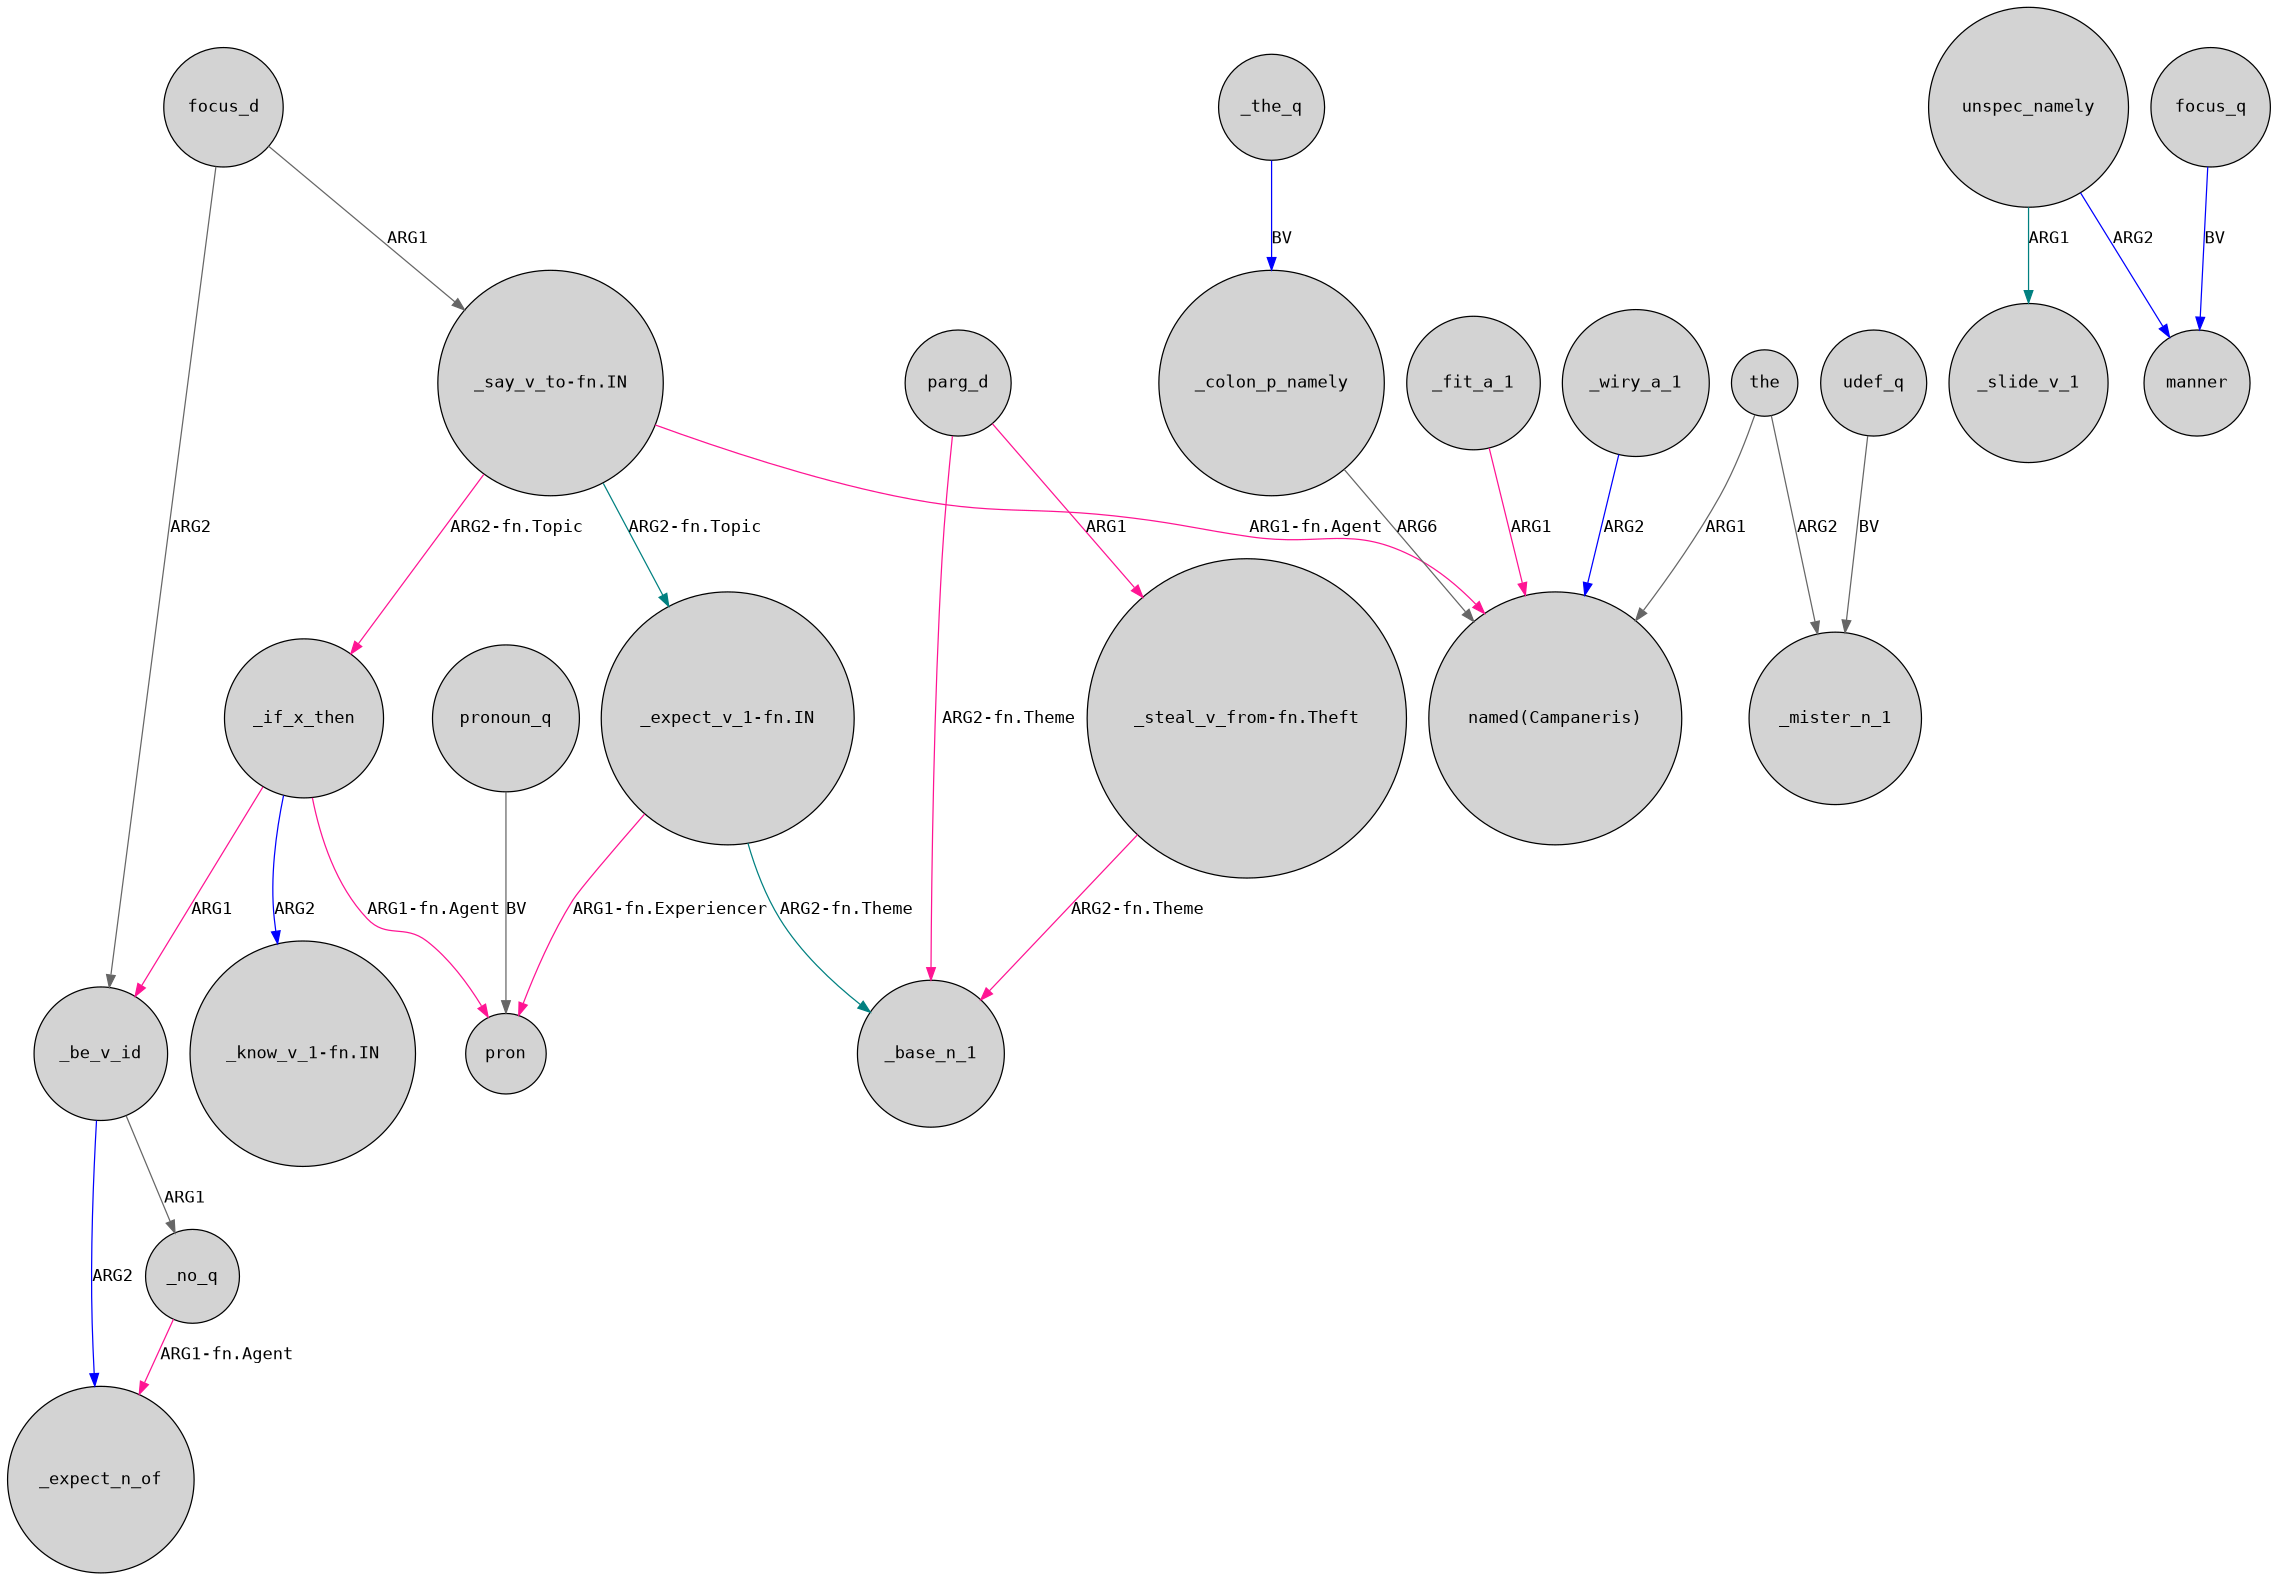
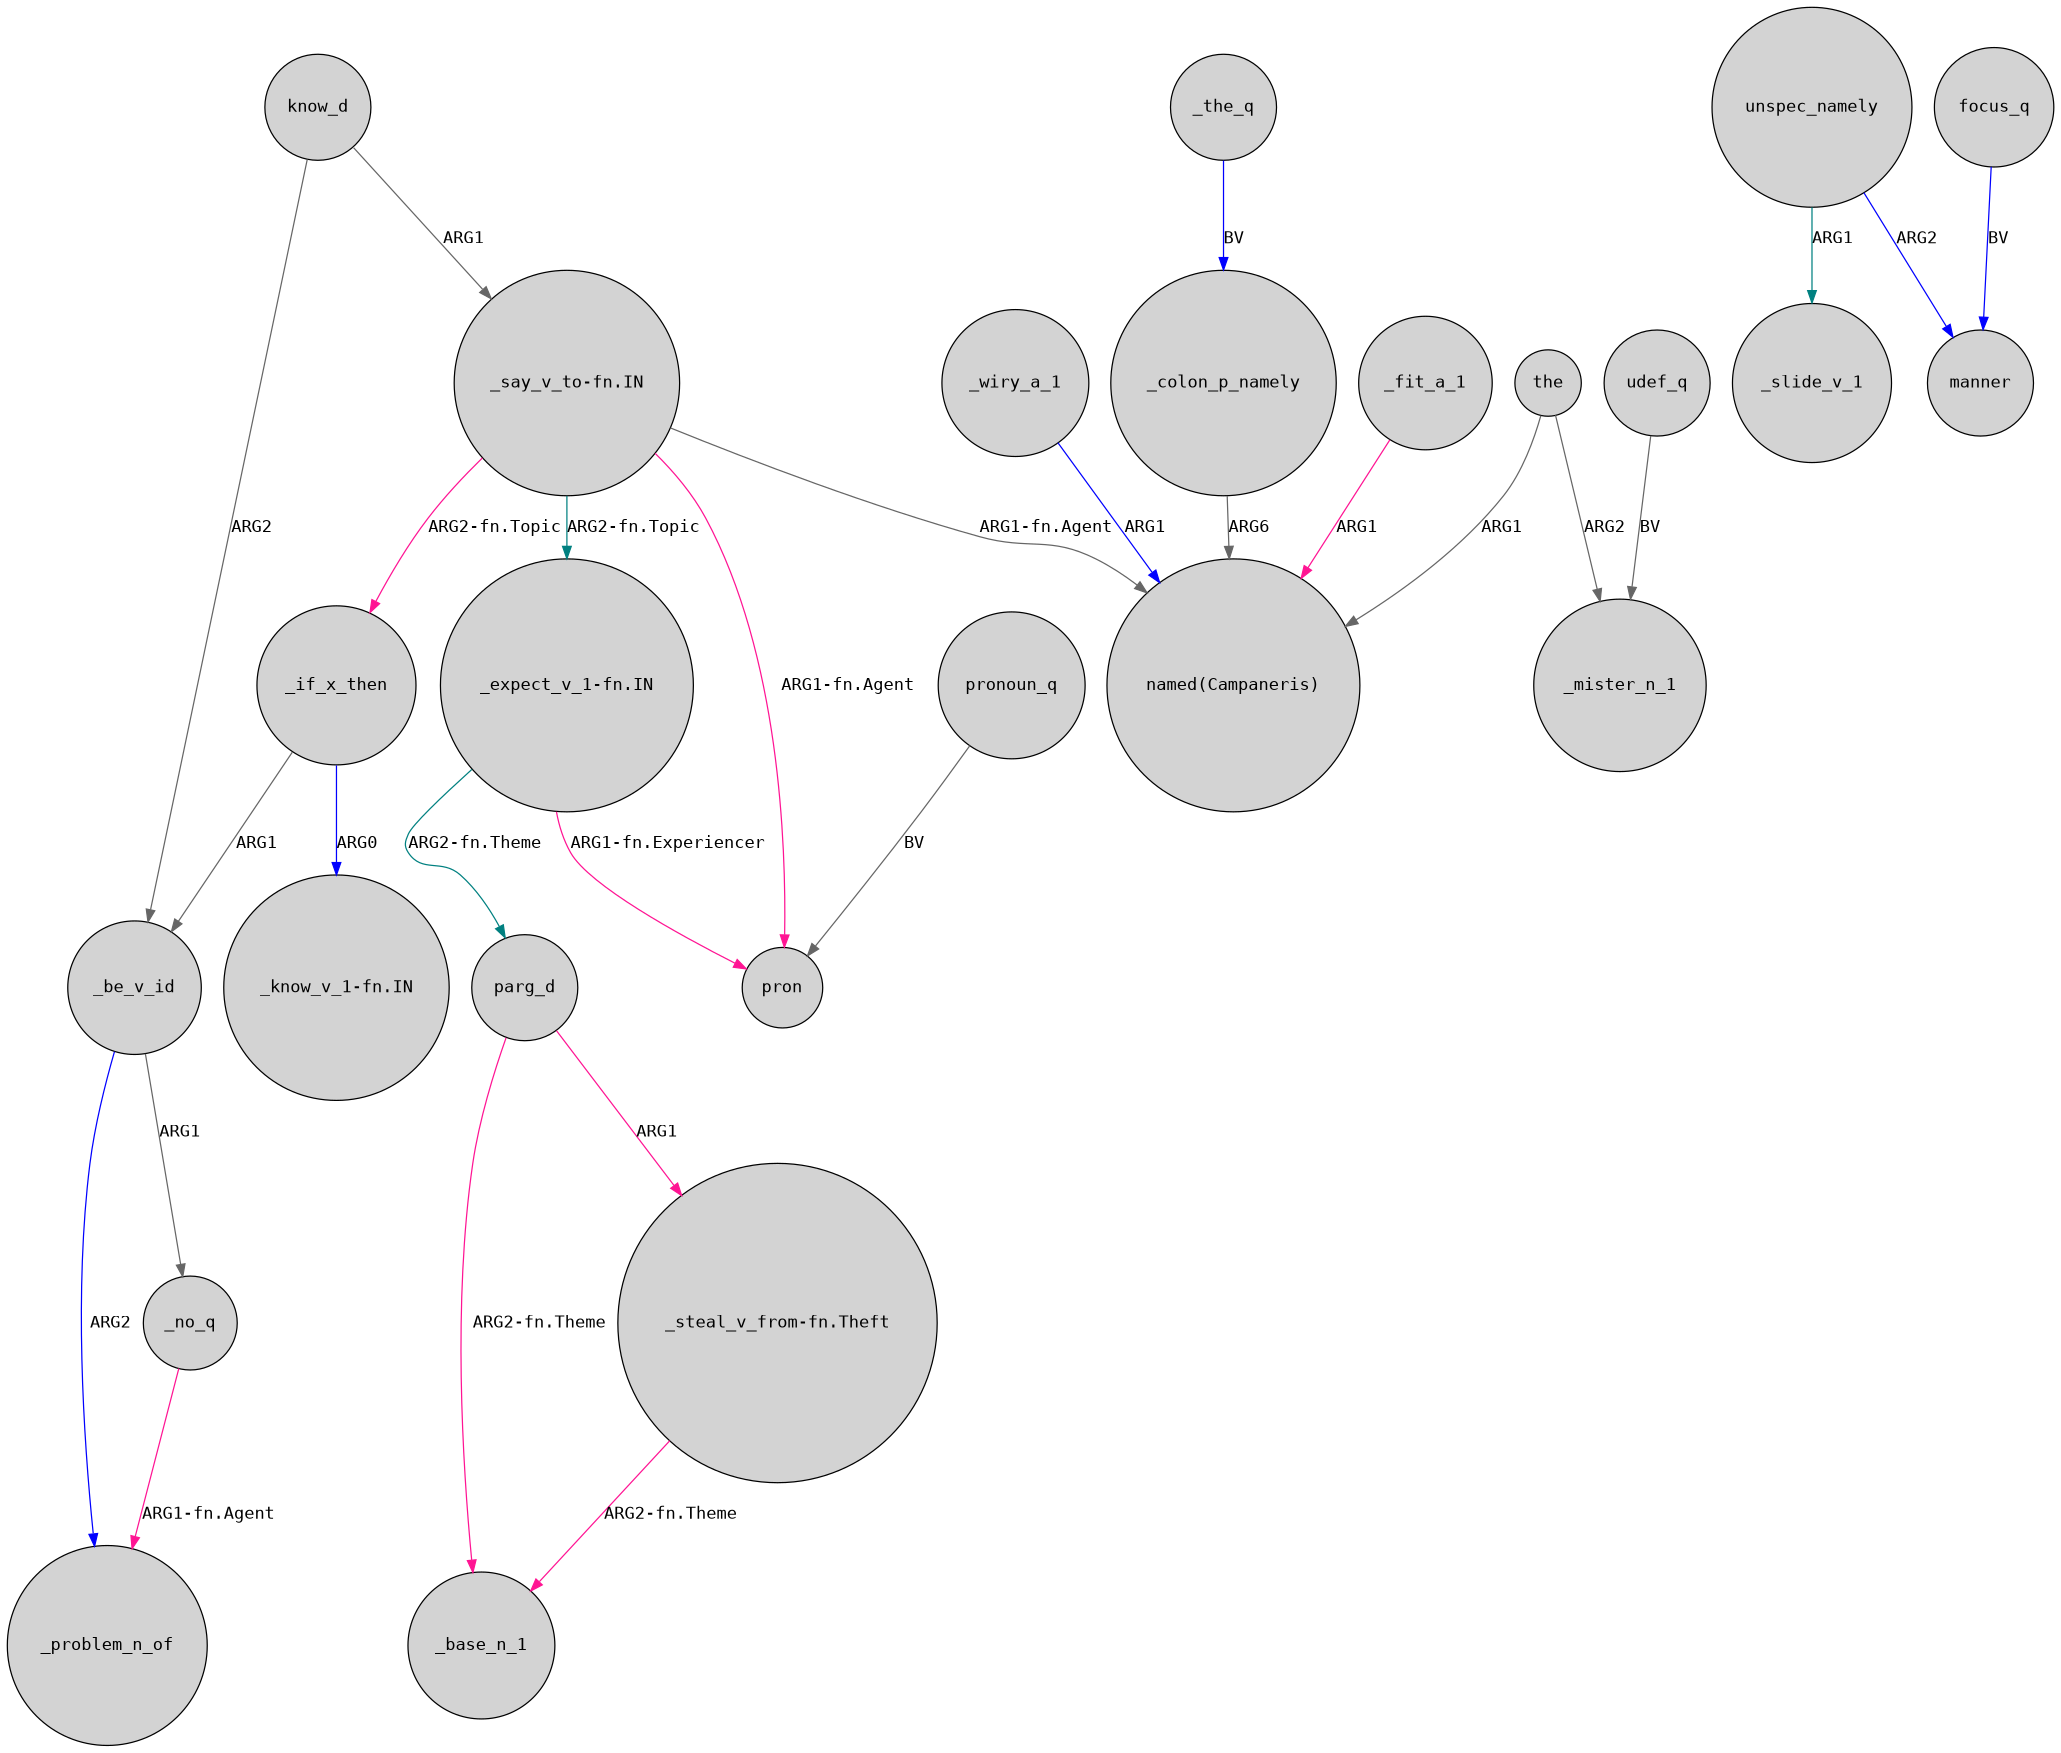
node "focus_d": label "focus_d" -> "know_d"
edge "_say_v_to-fn.IN" -> "named(Campaneris)": color deeppink -> gray40
edge "_wiry_a_1" -> "named(Campaneris)": label "ARG2" -> "ARG1"
edge "_if_x_then" -> "_be_v_id": color deeppink -> gray40
edge "_if_x_then" -> "_know_v_1-fn.IN": label "ARG2" -> "ARG0"
edge "_if_x_then" -> "pron": now "_say_v_to-fn.IN" -> "pron"
edge "_expect_v_1-fn.IN" -> "_base_n_1": now "_expect_v_1-fn.IN" -> "parg_d"
node "_expect_n_of": label "_expect_n_of" -> "_problem_n_of"
